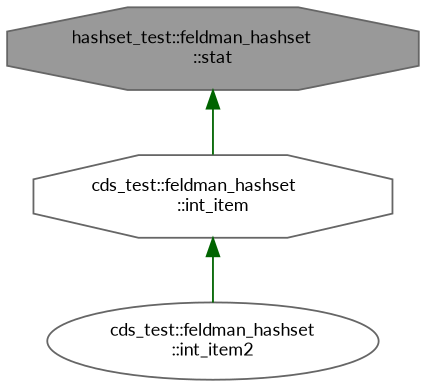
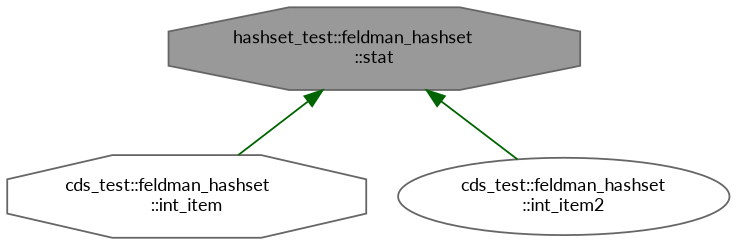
edge "cds_test::feldman_hashset ::int_item2" -> "cds_test::feldman_hashset ::int_item": now "cds_test::feldman_hashset ::int_item2" -> "hashset_test::feldman_hashset ::stat"
